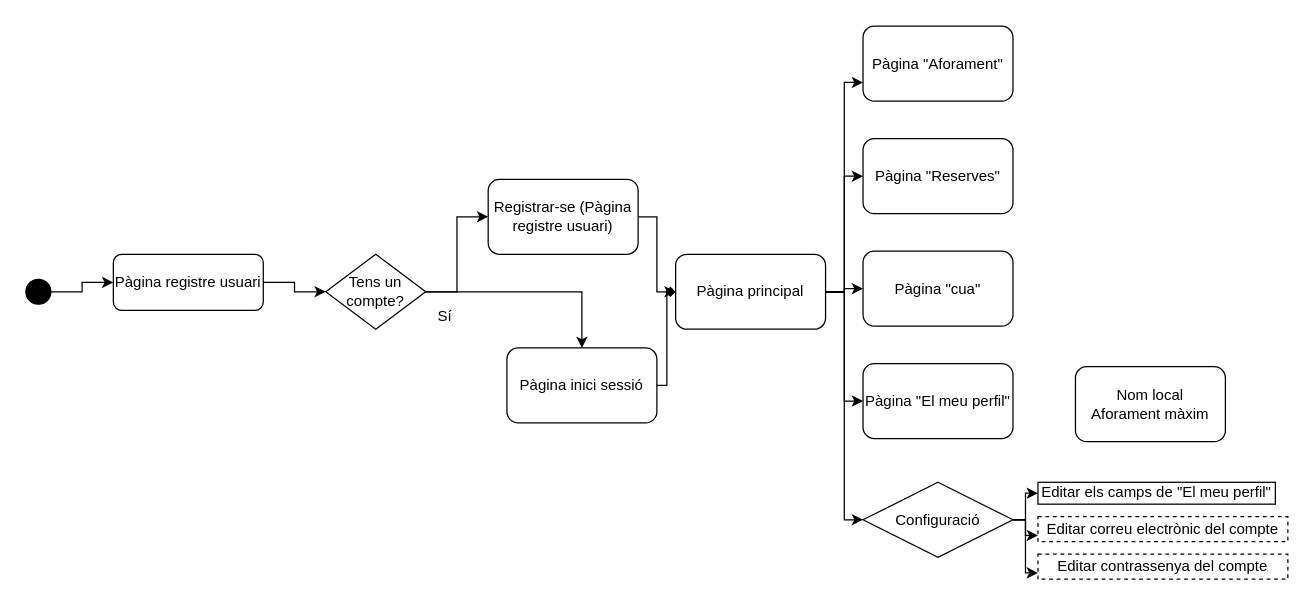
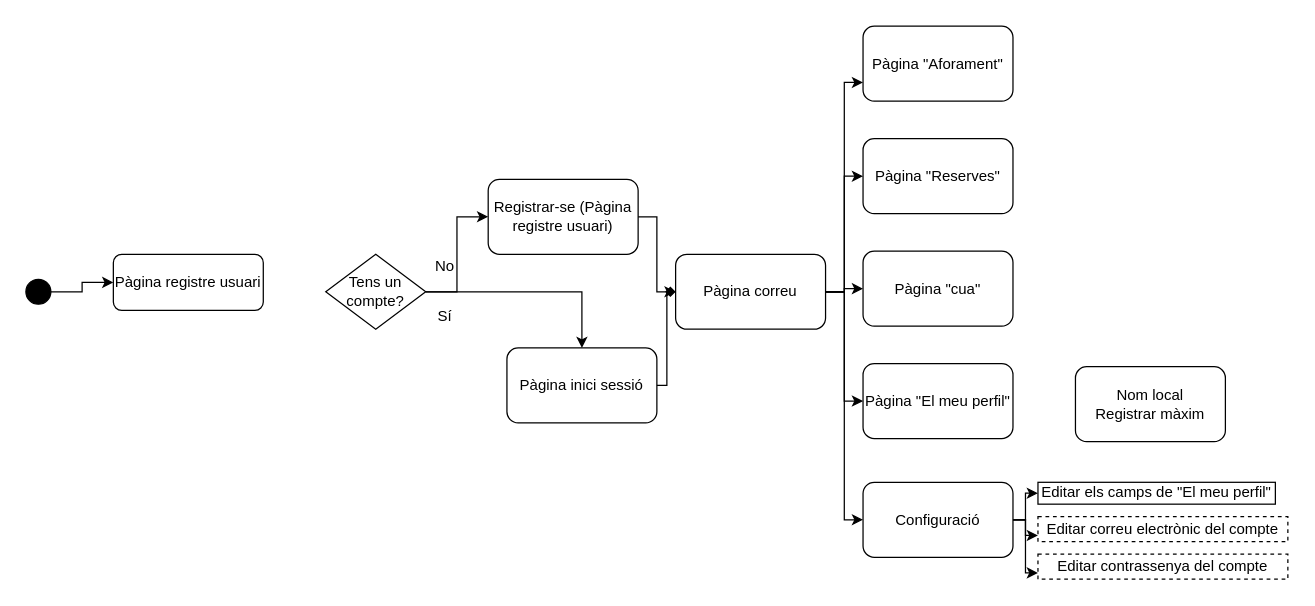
node "No": added
edge "Pàgina registre usuari" -> "Tens un compte?": removed
node "Pàgina principal": label "Pàgina principal" -> "Pàgina correu"
node "Nom local Aforament màxim": label "Nom local Aforament màxim" -> "Nom local Registrar màxim"
node "Configuració": shape diamond -> rounded rectangle
